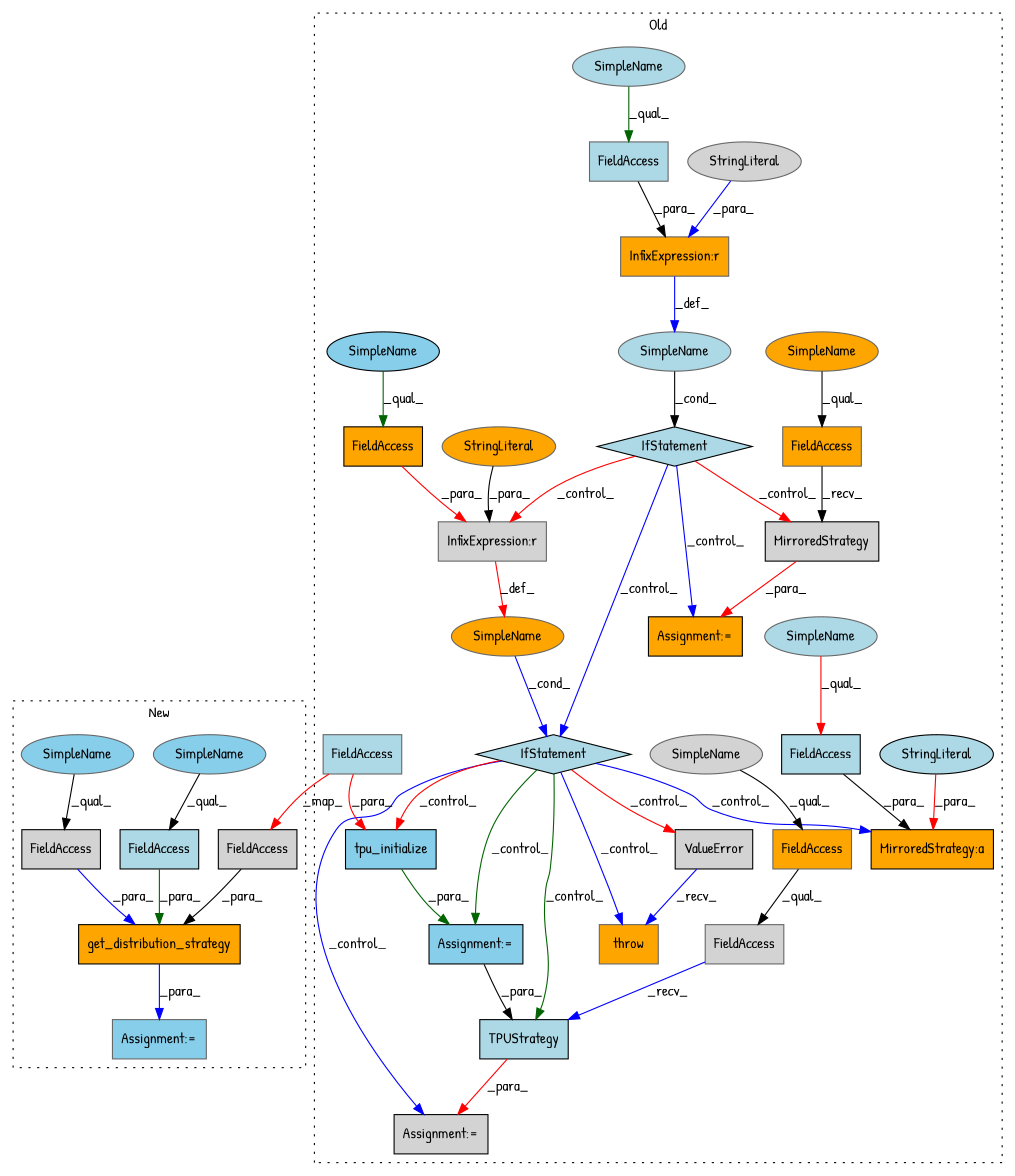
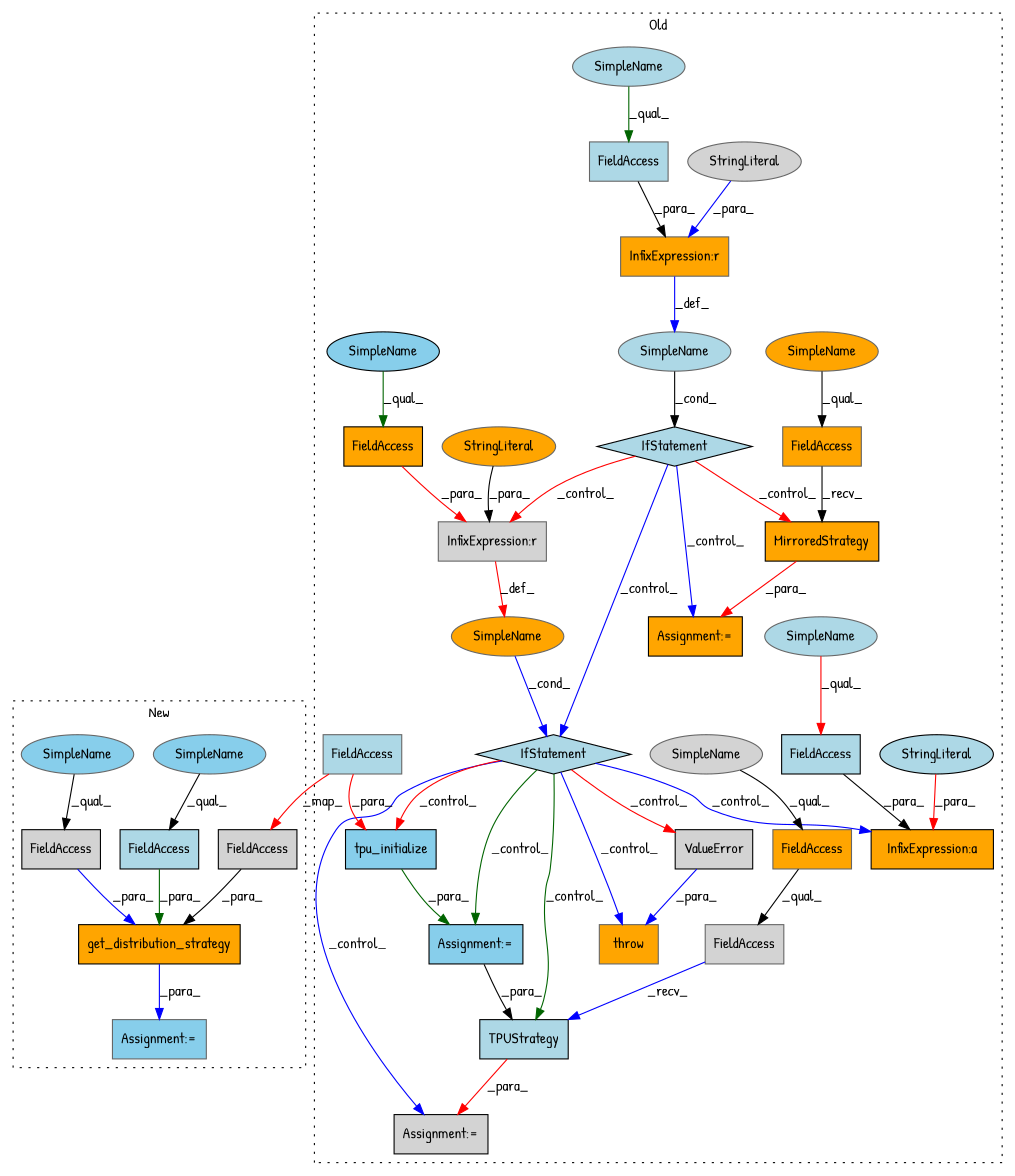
node "MirroredStrategy": fillcolor lightgrey -> orange
node "MirroredStrategy:a": label "MirroredStrategy:a" -> "InfixExpression:a"
edge "ValueError" -> "throw": label "_recv_" -> "_para_"
